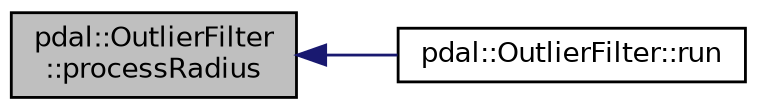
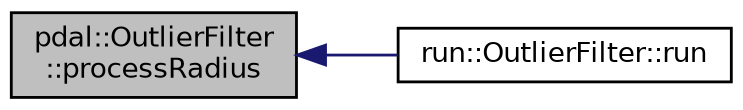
node "pdal::OutlierFilter::run": label "pdal::OutlierFilter::run" -> "run::OutlierFilter::run"
